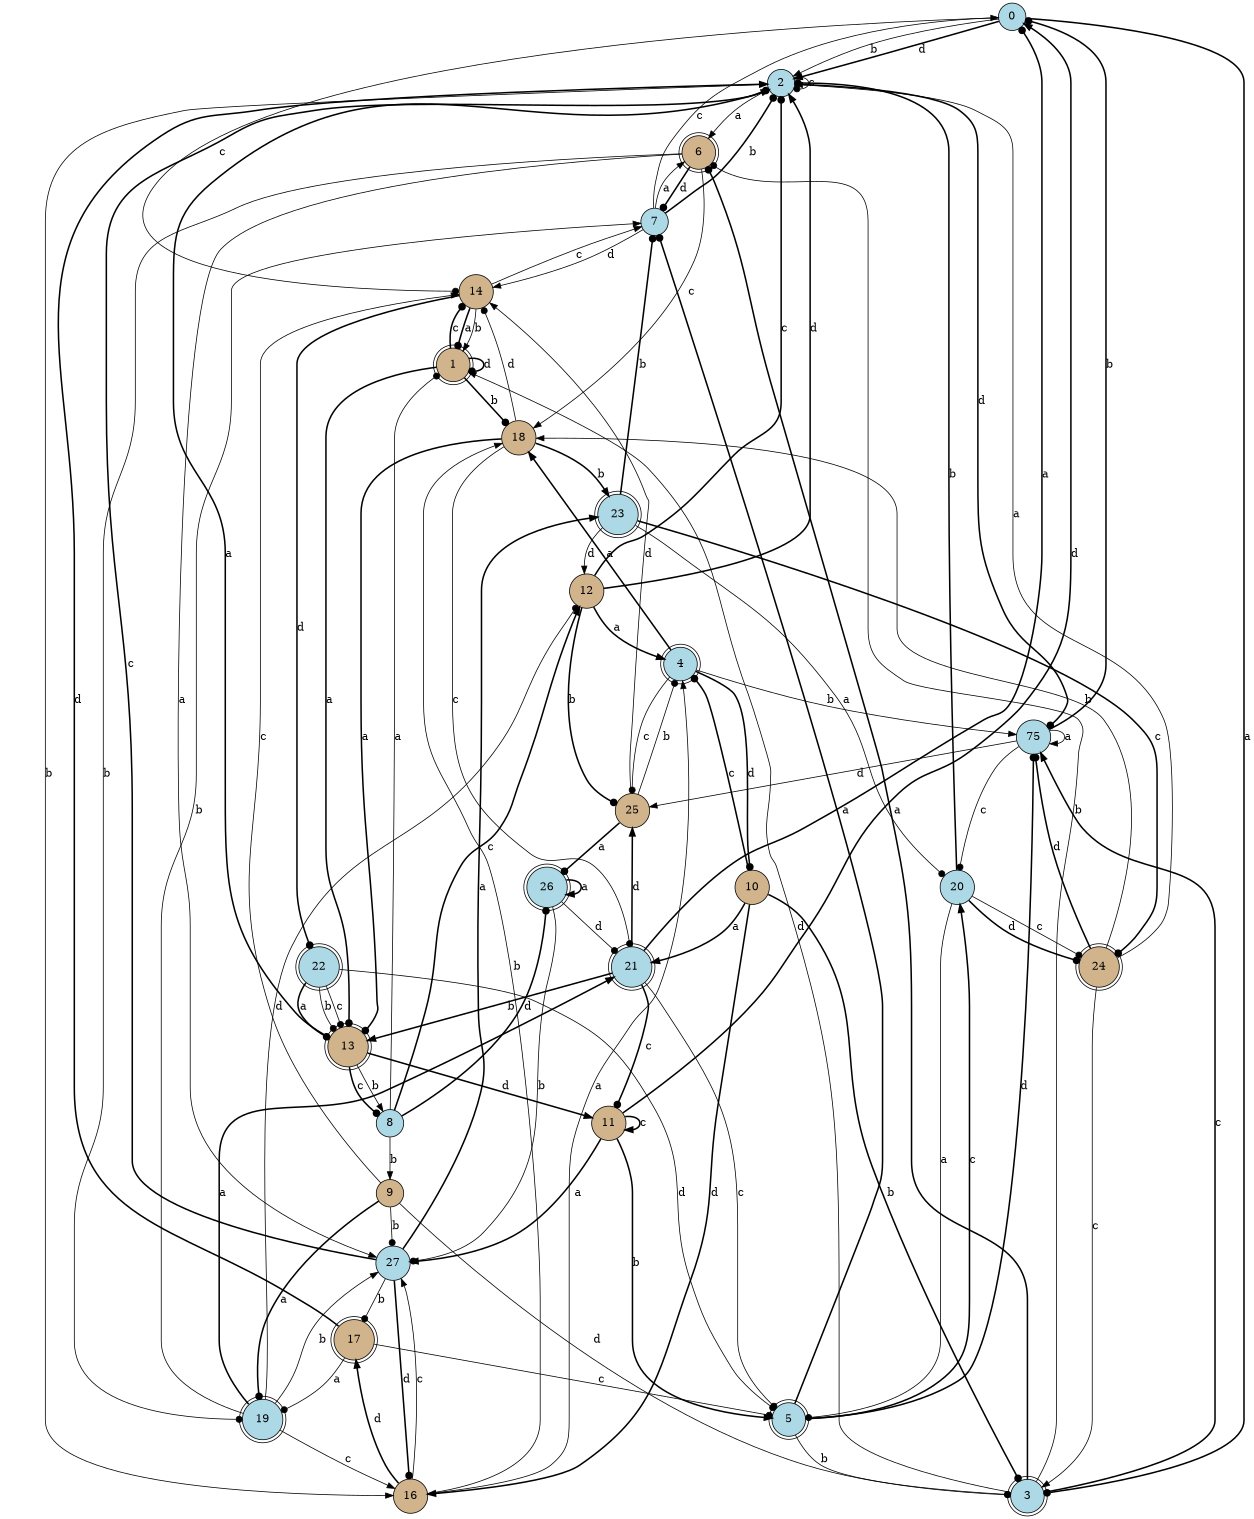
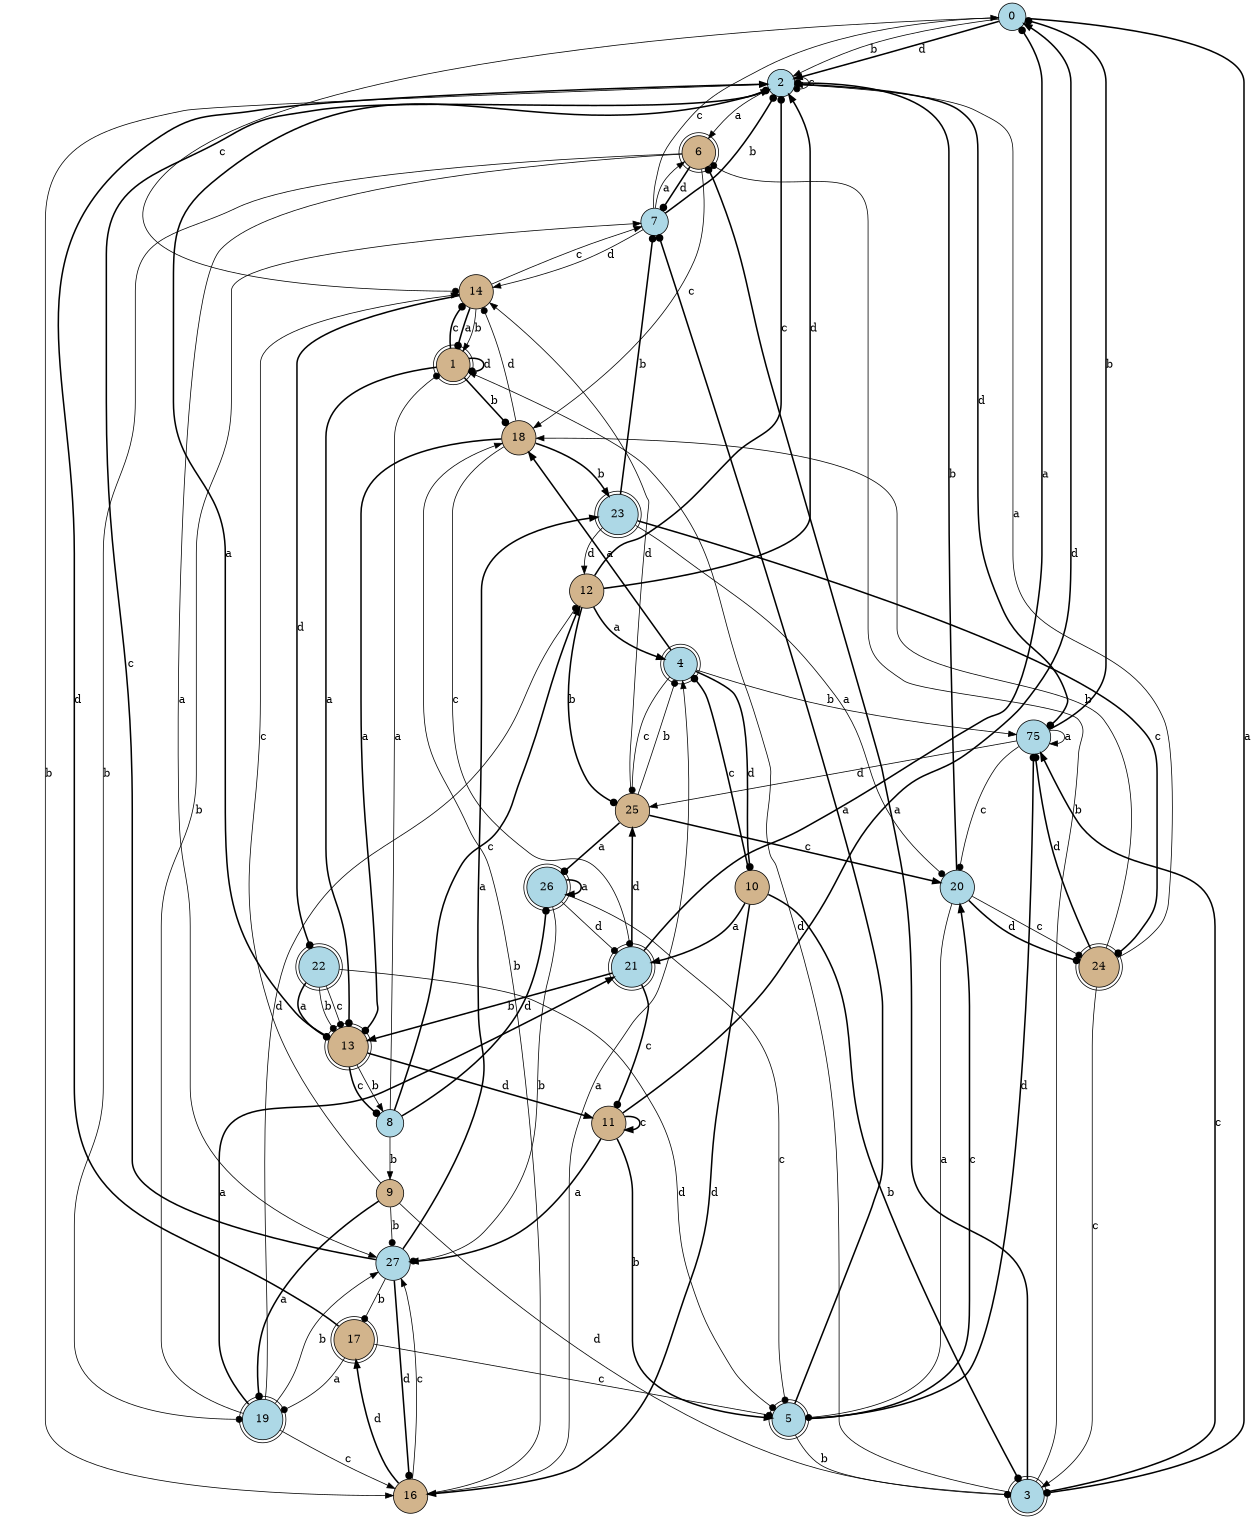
edge "25" -> "20": added, label "c"
edge "21" -> "5": now "26" -> "5"
